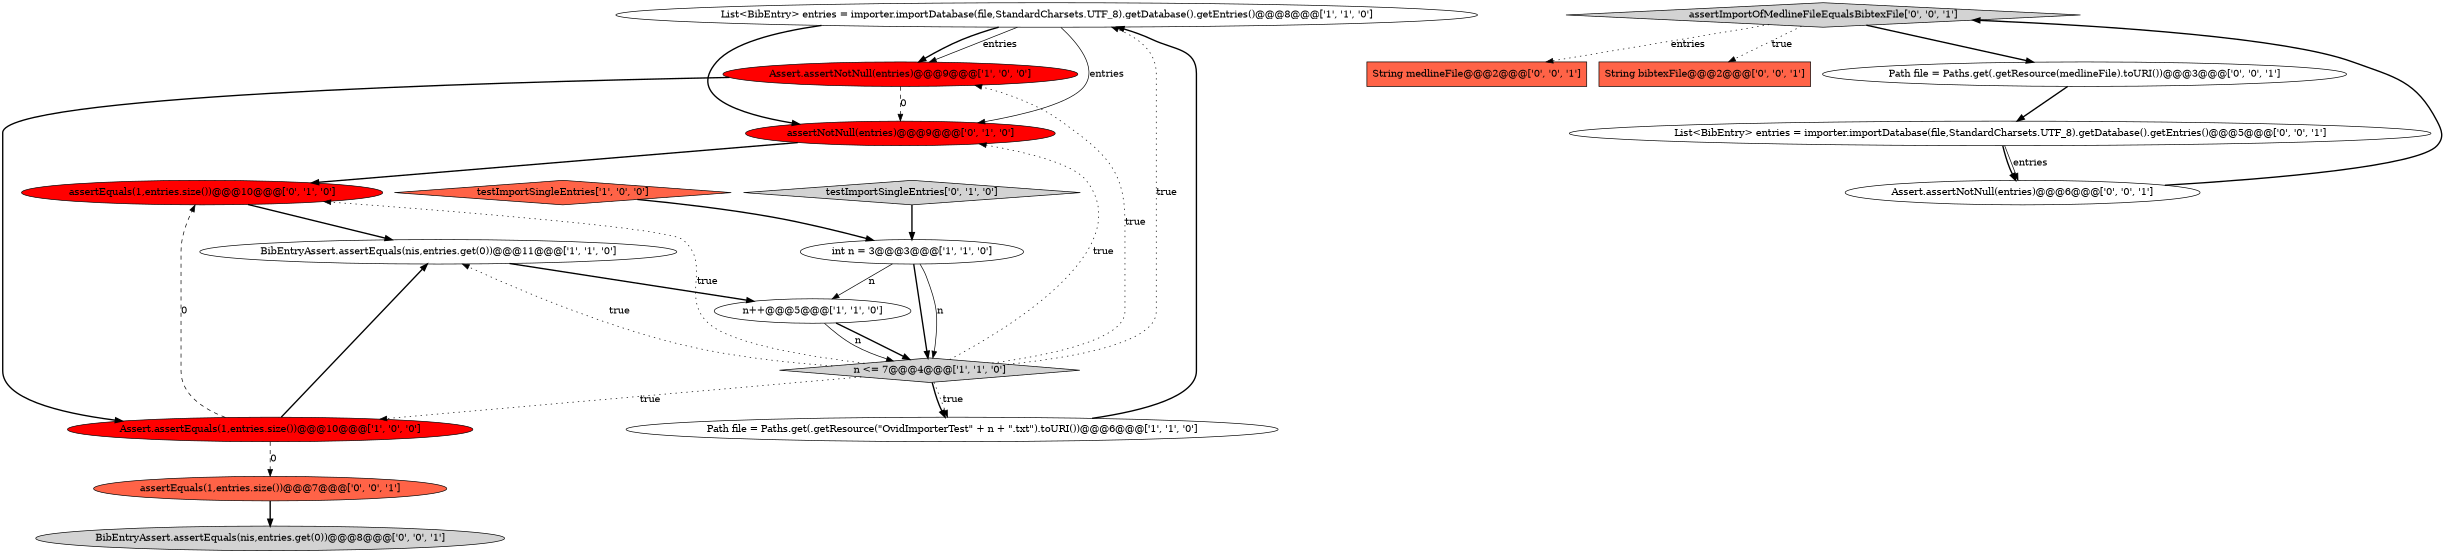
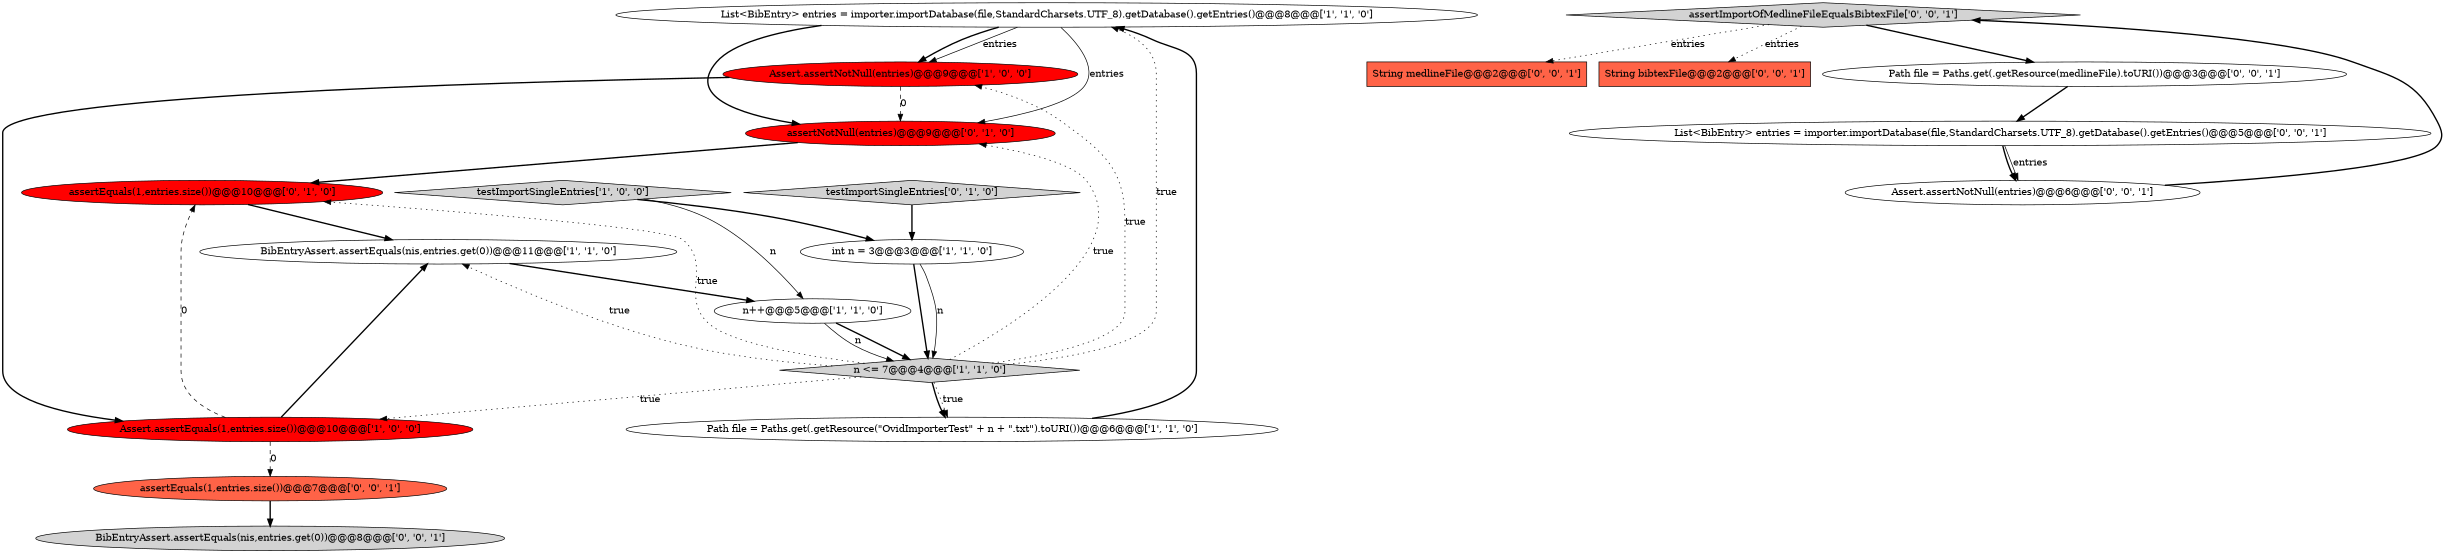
edge "assertImportOfMedlineFileEqualsBibtexFile['0', '0', '1']" -> "String bibtexFile@@@2@@@['0', '0', '1']": label "true" -> "entries"
node "testImportSingleEntries['1', '0', '0']": fillcolor tomato -> lightgray
edge "int n = 3@@@3@@@['1', '1', '0']" -> "n++@@@5@@@['1', '1', '0']": now "testImportSingleEntries['1', '0', '0']" -> "n++@@@5@@@['1', '1', '0']"
